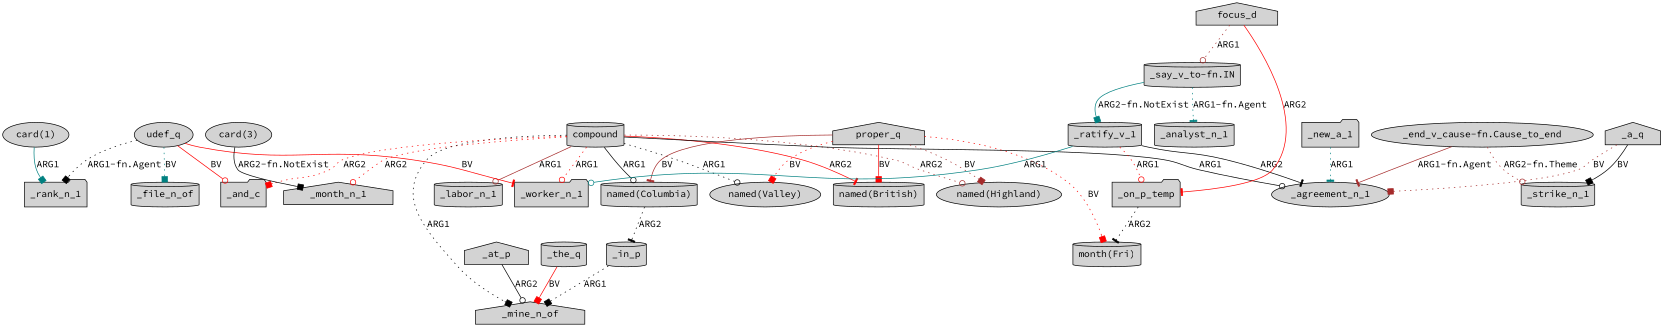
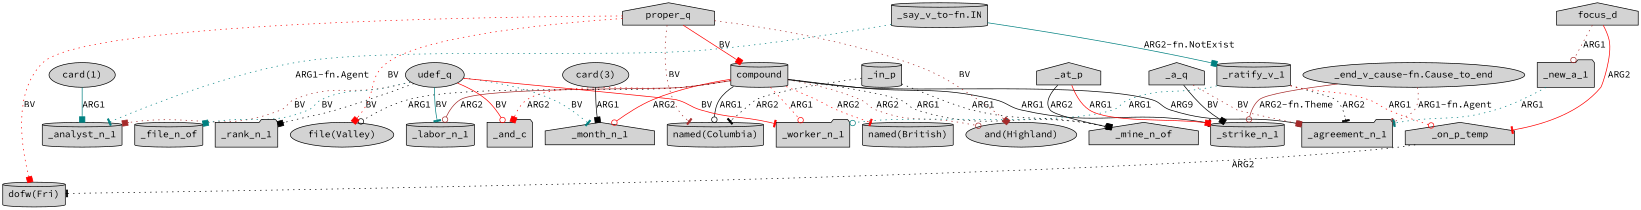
edge "focus_d" -> "_say_v_to-fn.IN": now "focus_d" -> "_new_a_1"
edge "udef_q" -> "_month_n_1": added, label "BV"
edge "compound" -> "_strike_n_1": added, label "ARG1"
edge "udef_q" -> "_labor_n_1": added, label "BV"
edge "udef_q" -> "_analyst_n_1": added, label "BV"
edge "_at_p" -> "_strike_n_1": added, label "ARG1"
edge "proper_q" -> "named(Columbia)": style solid -> dotted
edge "compound" -> "named(British)": style solid -> dotted
edge "compound" -> "_month_n_1": style dotted -> solid
edge "_ratify_v_1" -> "_agreement_n_1": style solid -> dotted
edge "card(1)" -> "_rank_n_1": now "card(1)" -> "_analyst_n_1"
edge "proper_q" -> "named(British)": now "proper_q" -> "compound"
edge "_end_v_cause-fn.Cause_to_end" -> "_agreement_n_1": style solid -> dotted
edge "udef_q" -> "_rank_n_1": label "ARG1-fn.Agent" -> "BV"
edge "card(3)" -> "_month_n_1": label "ARG2-fn.NotExist" -> "ARG1"
edge "compound" -> "_labor_n_1": label "ARG1" -> "ARG2"
edge "compound" -> "_agreement_n_1": label "ARG1" -> "ARG9"
edge "_end_v_cause-fn.Cause_to_end" -> "_strike_n_1": style dotted -> solid
edge "_ratify_v_1" -> "_worker_n_1": style solid -> dotted
node "named(Valley)": label "named(Valley)" -> "file(Valley)"
node "named(Highland)": label "named(Highland)" -> "and(Highland)"
node "_on_p_temp": shape folder -> house
node "_agreement_n_1": shape ellipse -> folder
edge "named(Columbia)" -> "_in_p": reversed
node "_the_q": removed
node "month(Fri)": label "month(Fri)" -> "dofw(Fri)"
